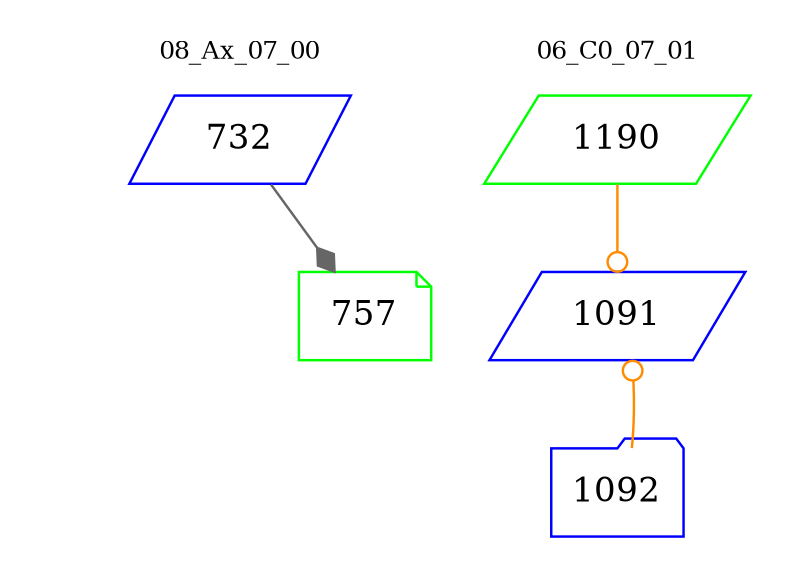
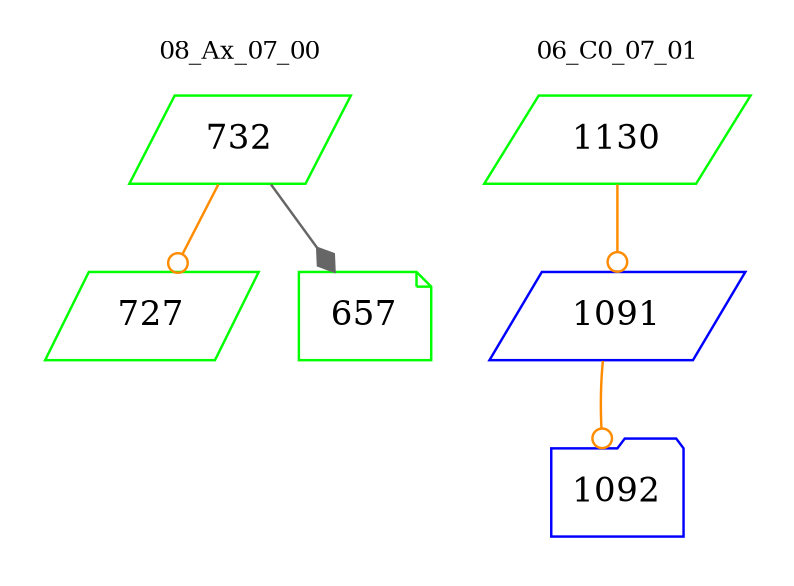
node "732": color blue -> green
node "1190": label "1190" -> "1130"
node "727": added
node "757": label "757" -> "657"
edge "1092" -> "1091": reversed
